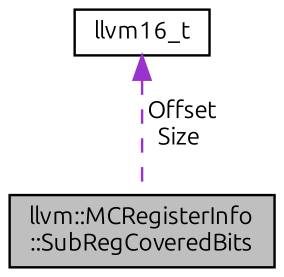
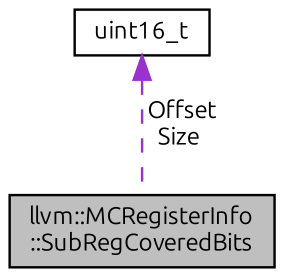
node "llvm16_t": label "llvm16_t" -> "uint16_t"
